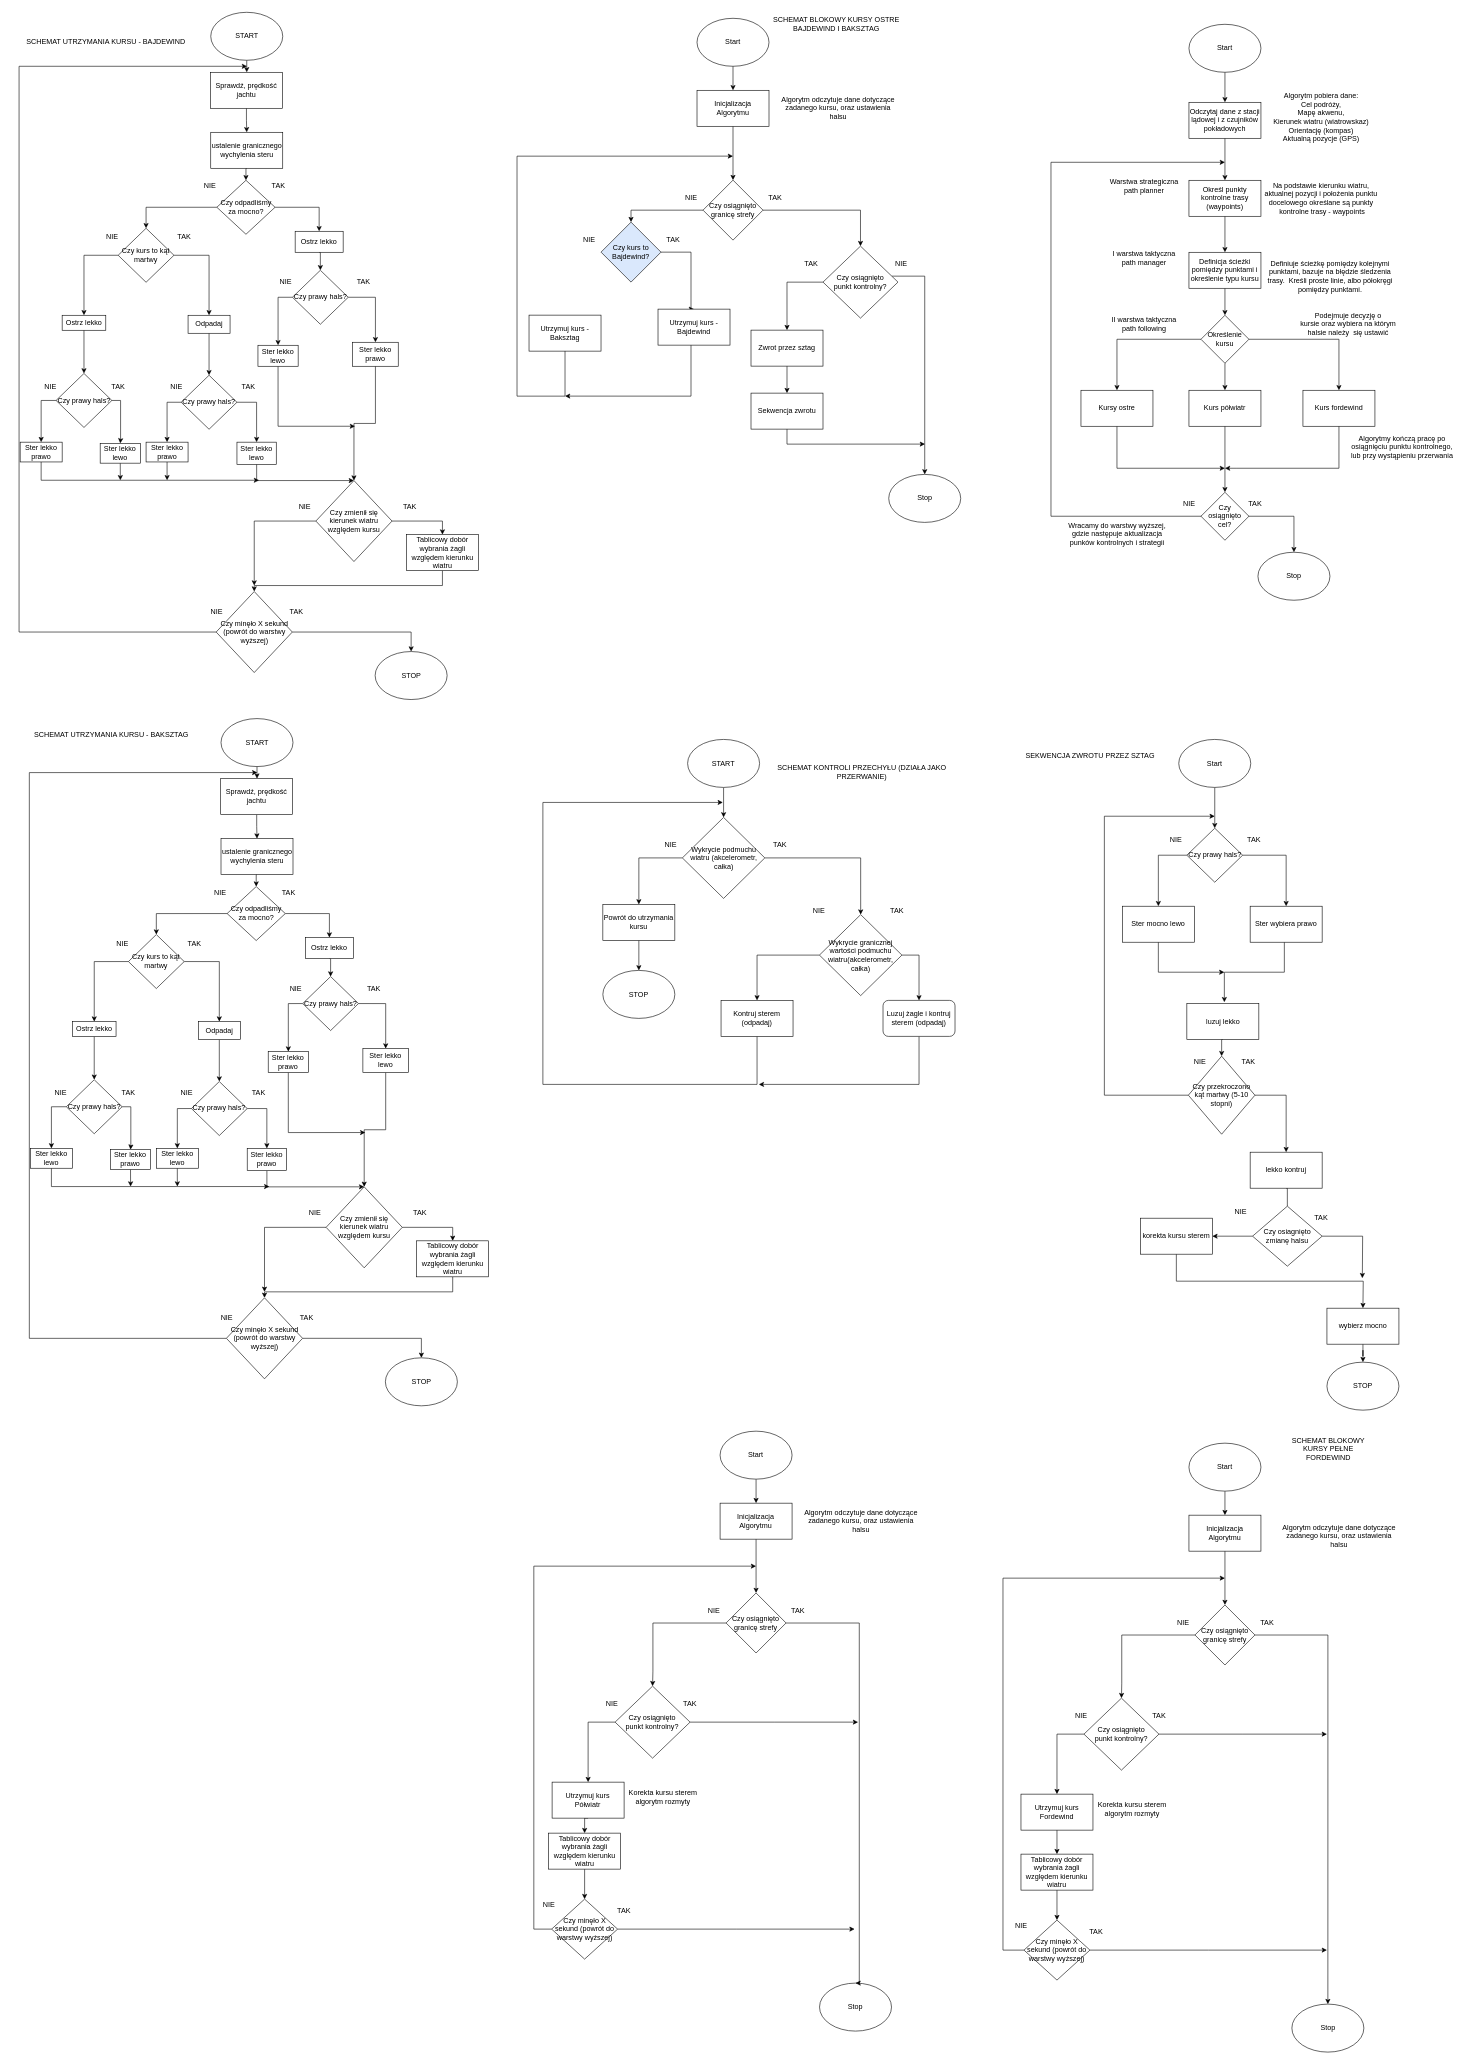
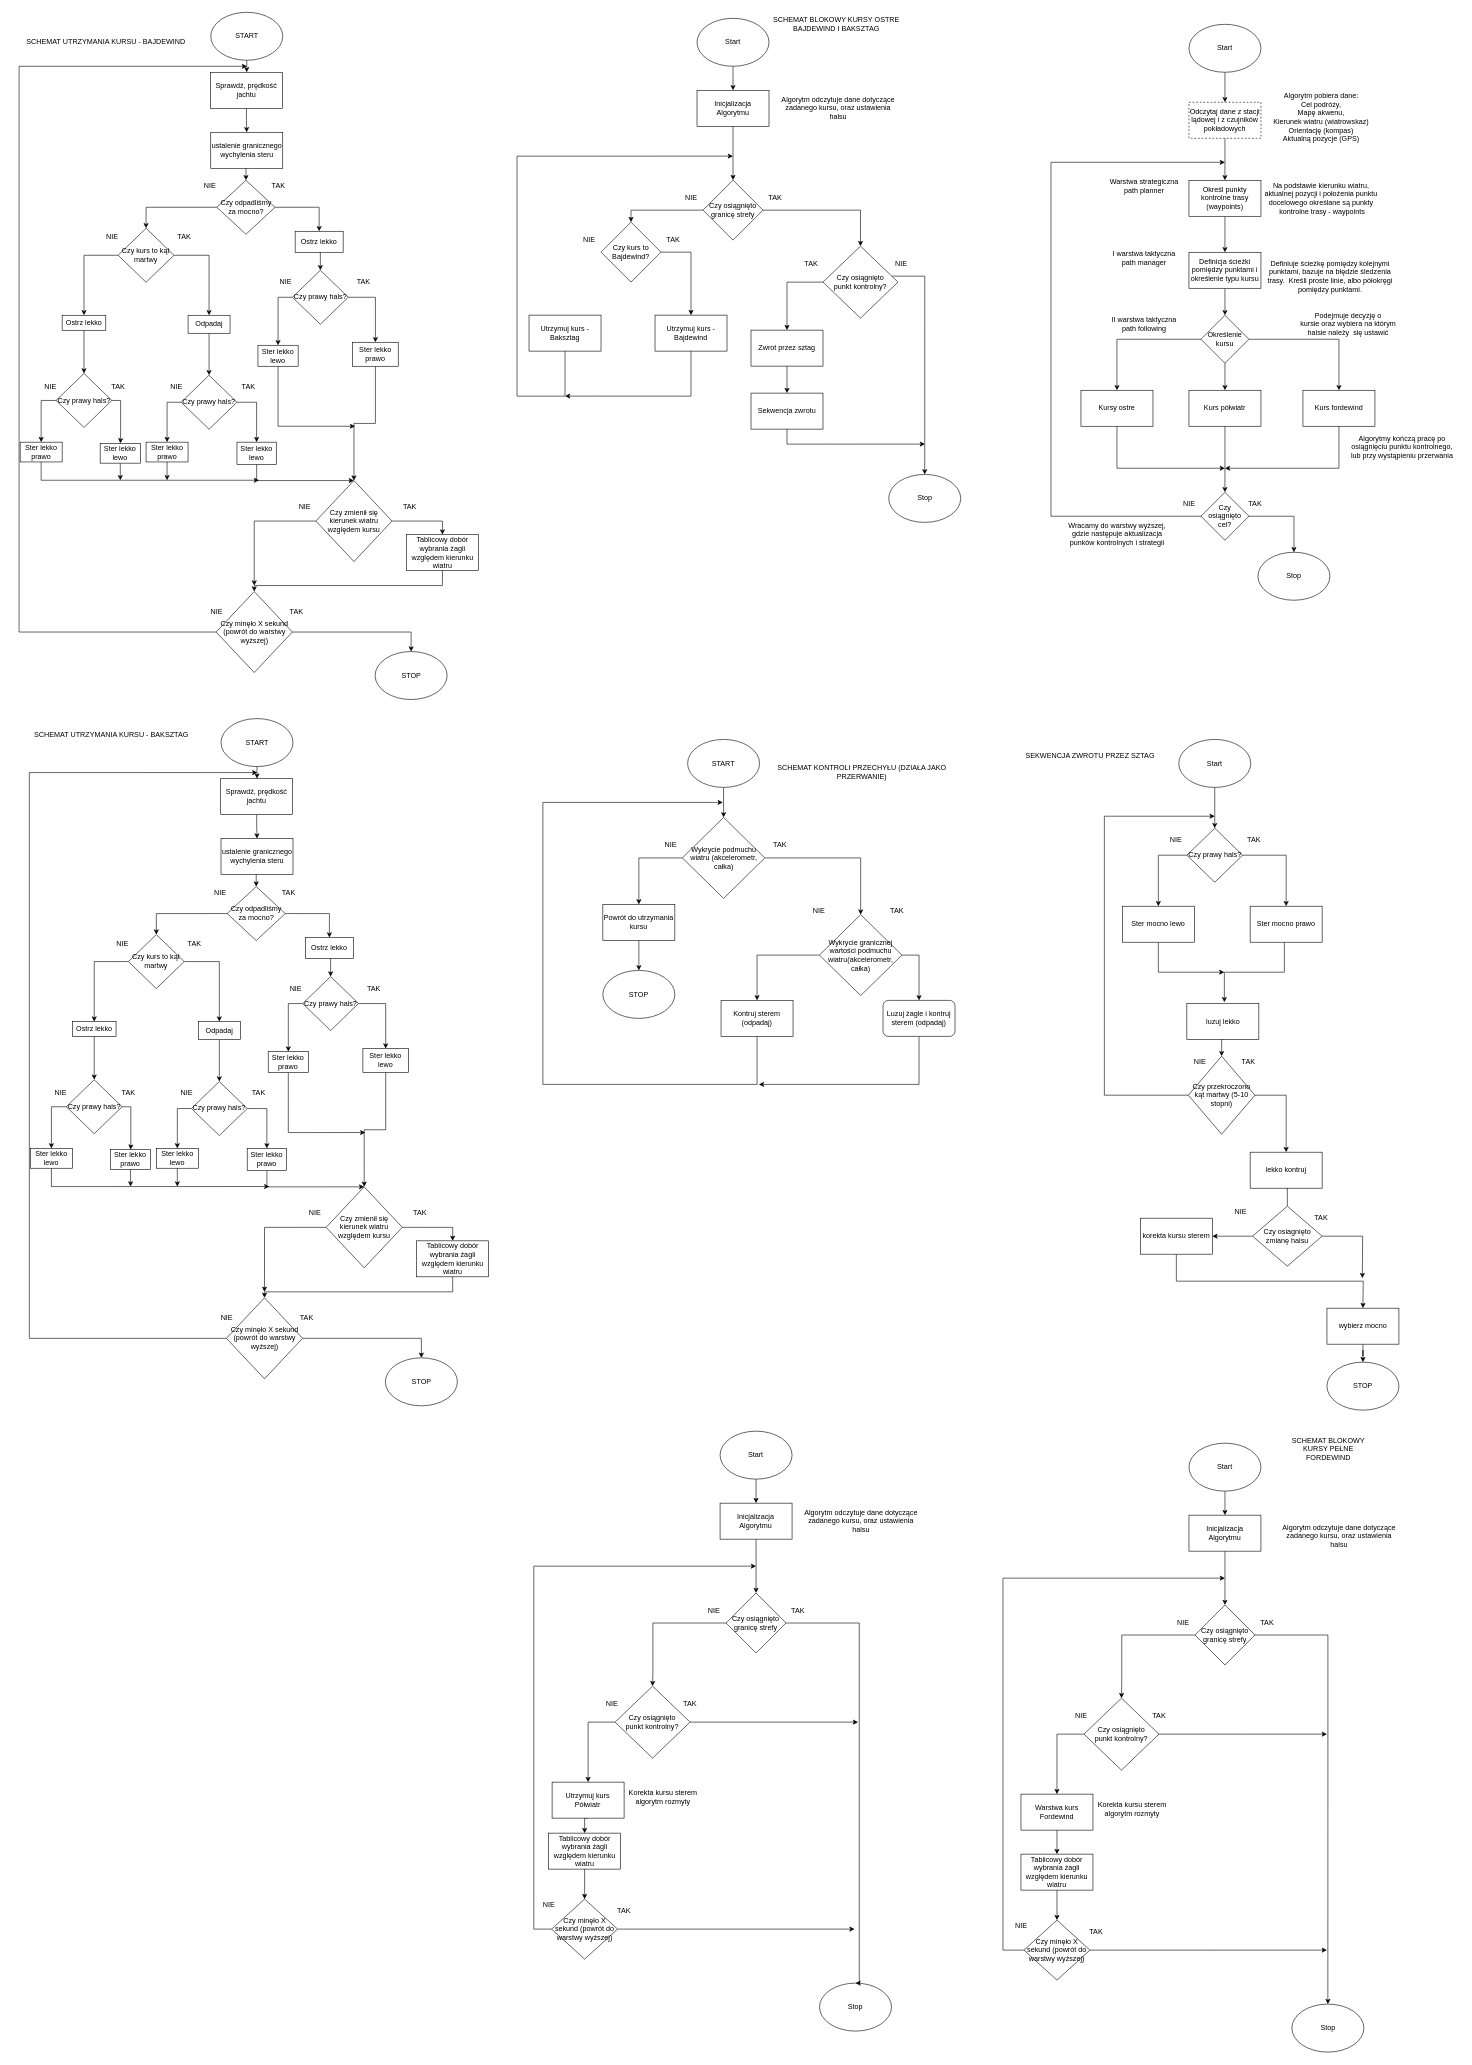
node "Odczytaj dane z stacji lądowej i z czujników pokładowych": style solid -> dashed
node "Czy kurs to Bajdewind?": fillcolor #dae8fc -> #ffffff
node "Utrzymuj kurs - Bajdewind": moved (694, 327) -> (691, 333)
node "Ster wybiera prawo": label "Ster wybiera prawo" -> "Ster mocno prawo"
node "Utrzymuj kurs Fordewind": label "Utrzymuj kurs Fordewind" -> "Warstwa kurs Fordewind"
